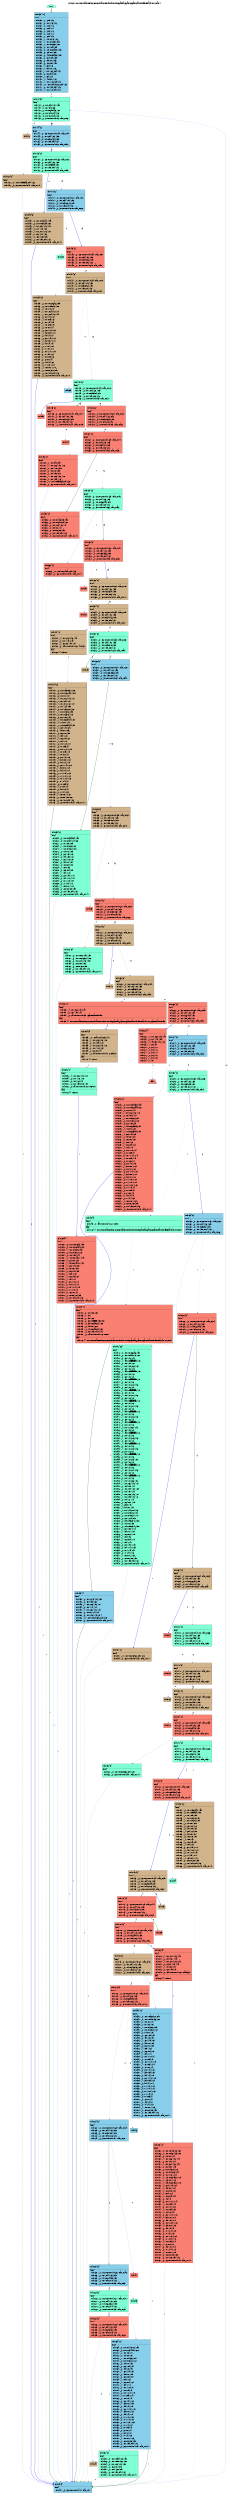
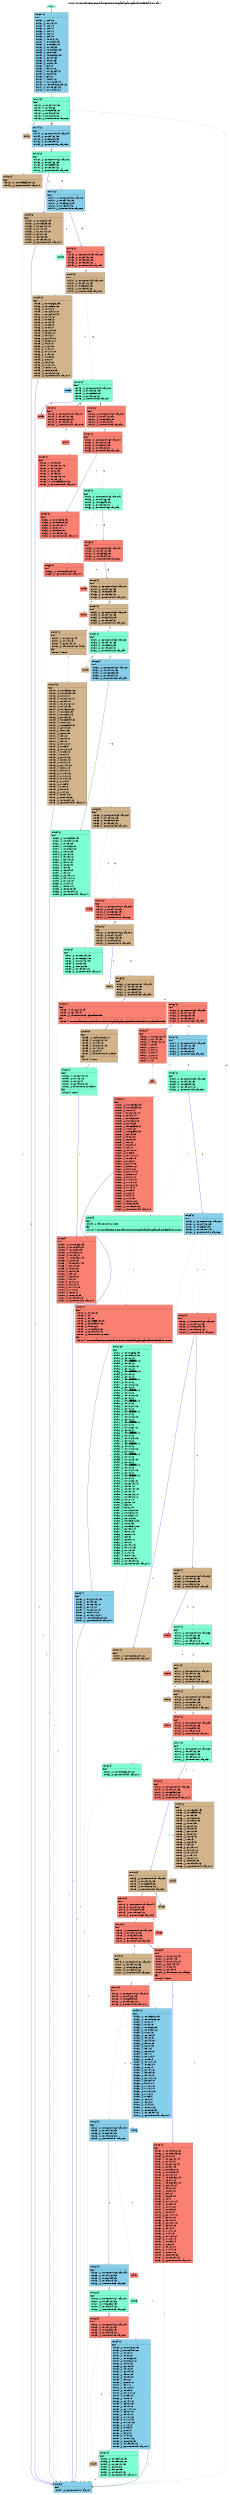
node "0x4024da": fillcolor aquamarine -> tan
edge "0x4017c4 [28]" -> "0x4023ef": style bold -> dotted
